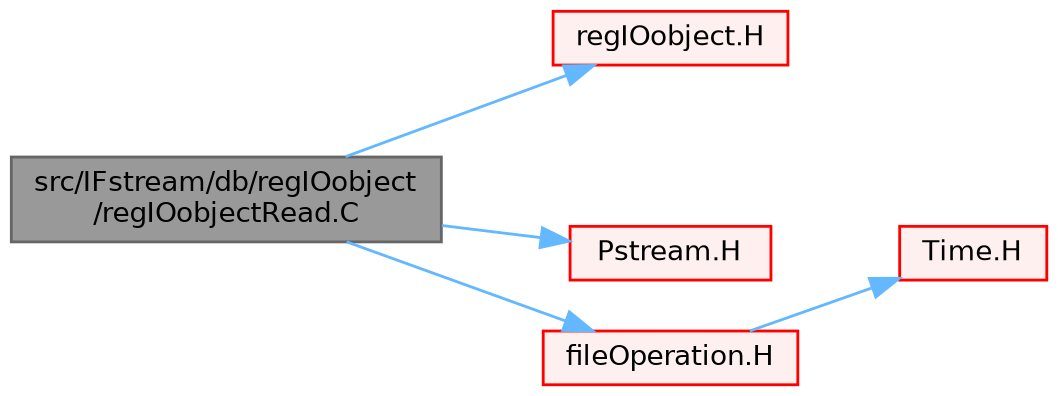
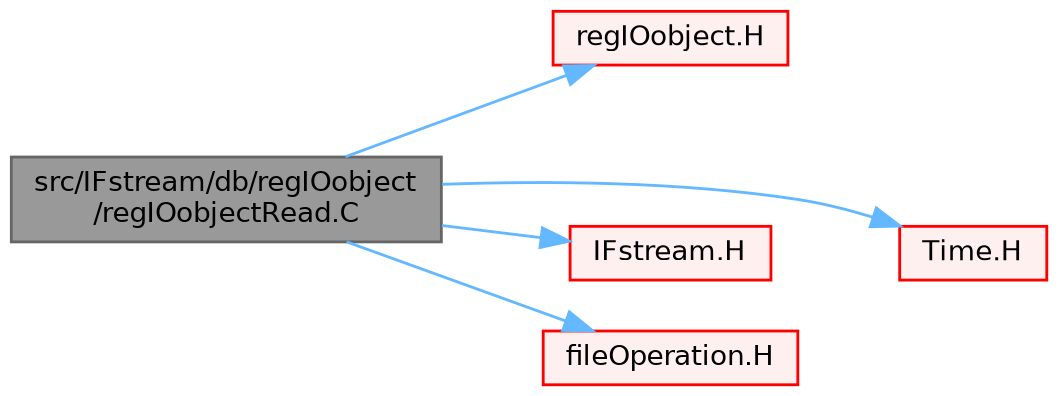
node "Pstream.H": label "Pstream.H" -> "IFstream.H"
edge "fileOperation.H" -> "Time.H": now "src/IFstream/db/regIOobject /regIOobjectRead.C" -> "Time.H"
